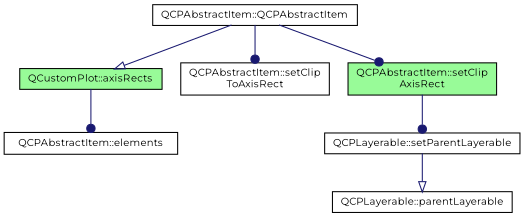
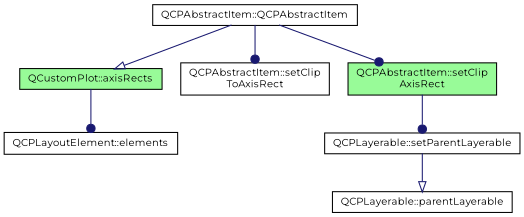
node "QCPAbstractItem::elements": label "QCPAbstractItem::elements" -> "QCPLayoutElement::elements"
